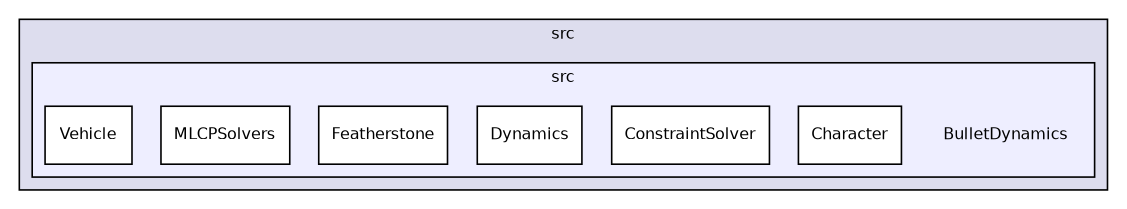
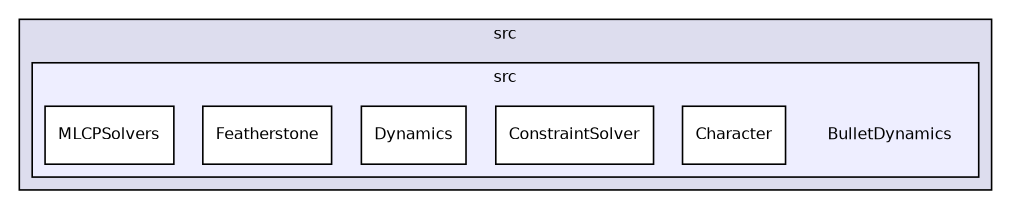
node "Vehicle": removed
